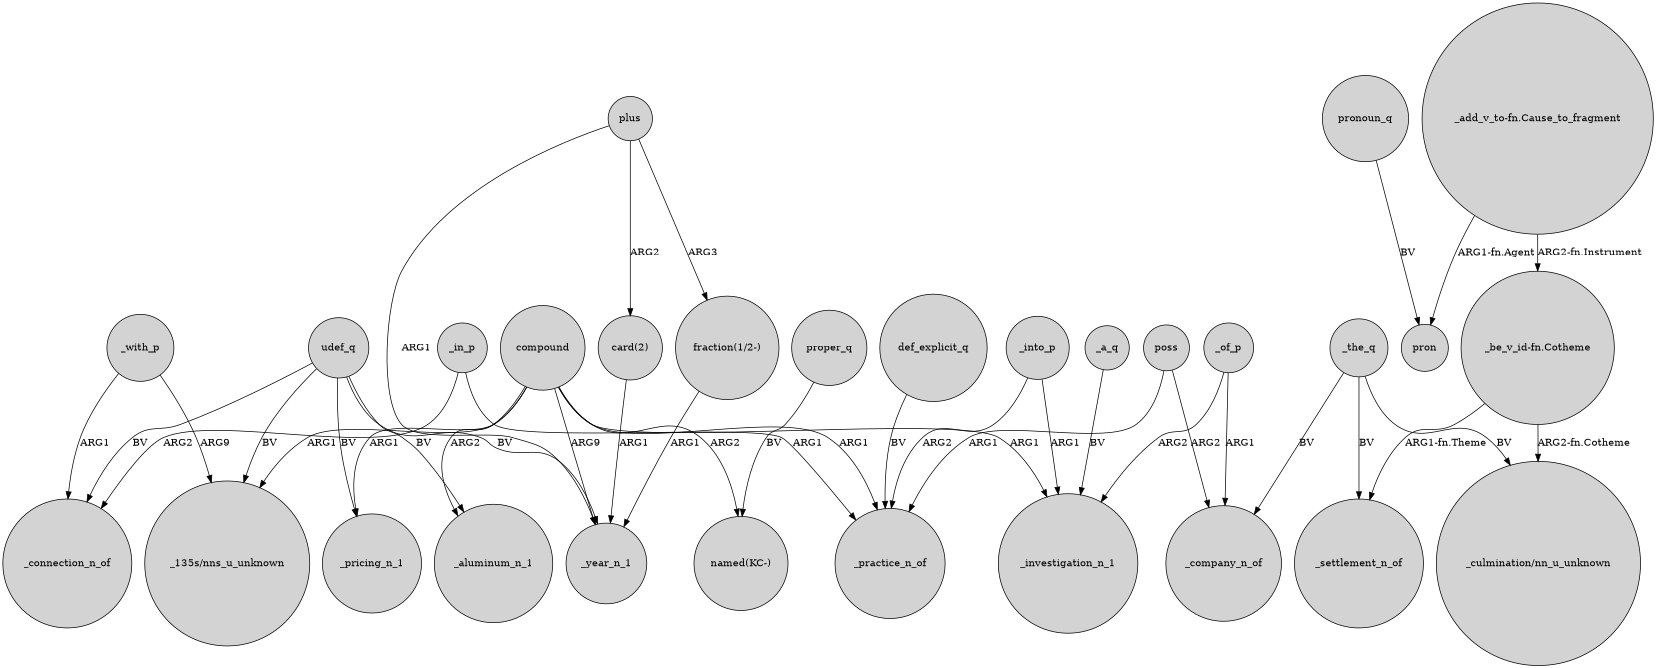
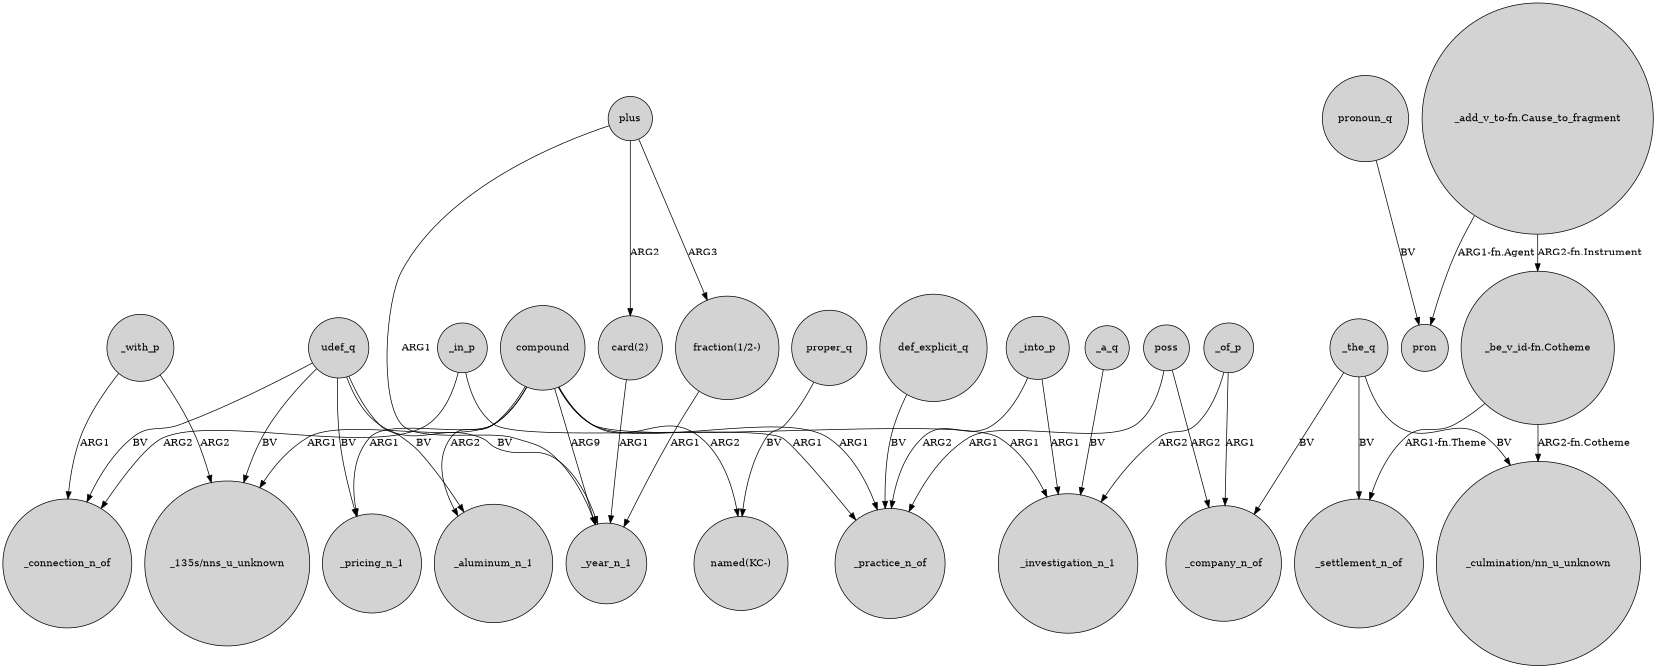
edge "_with_p" -> "_135s/nns_u_unknown": label "ARG9" -> "ARG2"
